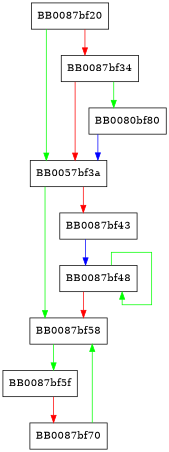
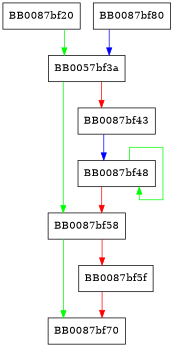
node "BB0087bf34": removed
node "BB0080bf80": label "BB0080bf80" -> "BB0087bf80"
edge "BB0087bf58" -> "BB0087bf5f": color green -> red
edge "BB0087bf70" -> "BB0087bf58": reversed
